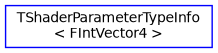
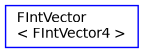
node "TShaderParameterTypeInfo < FIntVector4 >": label "TShaderParameterTypeInfo < FIntVector4 >" -> "FIntVector < FIntVector4 >"
